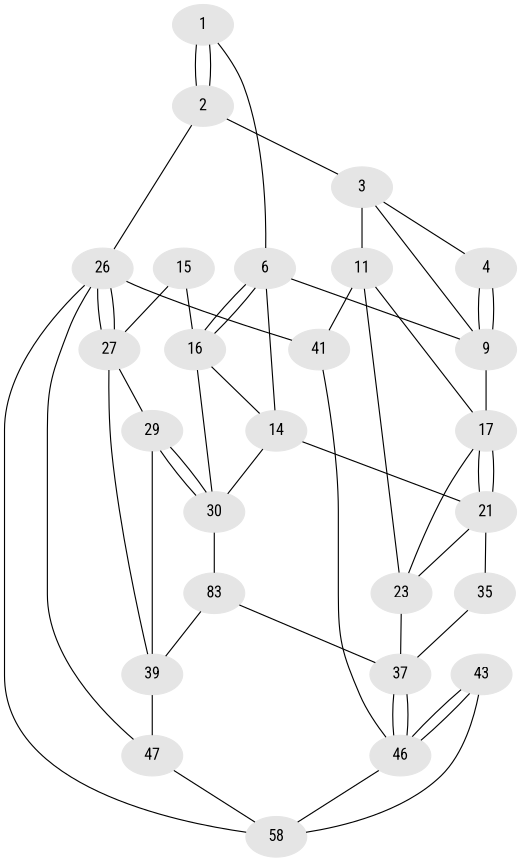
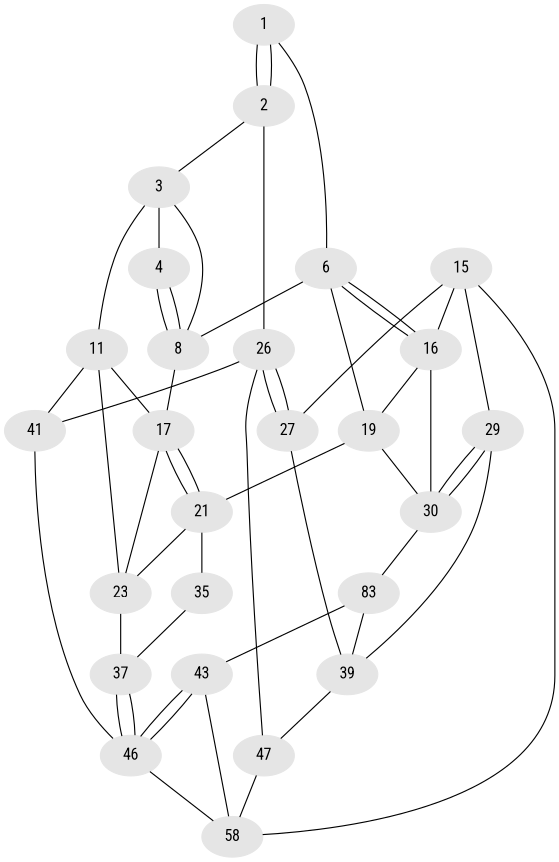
node "9": label "9" -> "8"
edge "27" -- "29": now "15" -- "29"
node "14": label "14" -> "19"
edge "26" -- "58": now "15" -- "58"
edge "83" -- "37": now "83" -- "43"
